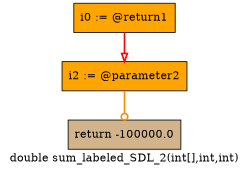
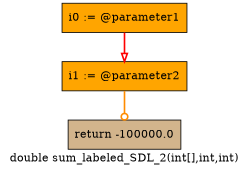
node "i0 := @return1": label "i0 := @return1" -> "i0 := @parameter1"
node "i2 := @parameter2": label "i2 := @parameter2" -> "i1 := @parameter2"
